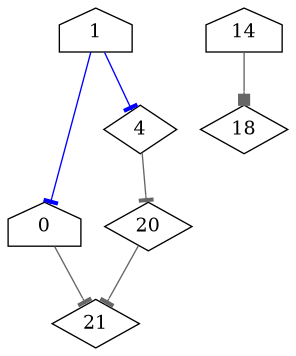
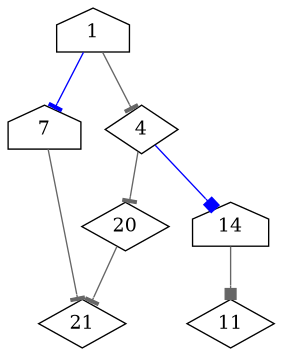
edge "1" -> "4": color blue -> gray40
node "18": label "18" -> "11"
edge "4" -> "14": added
node "0": label "0" -> "7"
